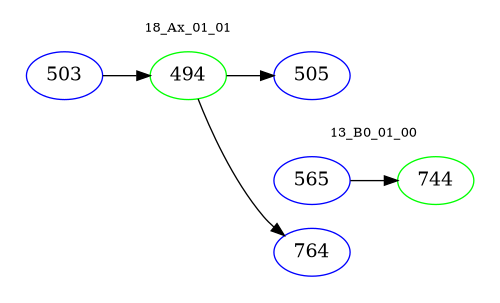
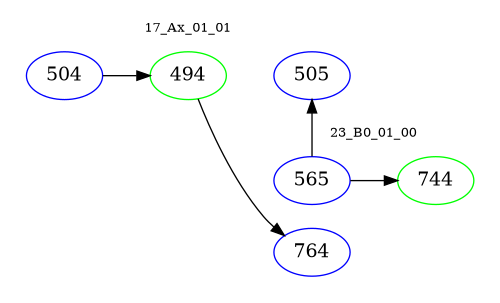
cluster "18_Ax_01_01": label "18_Ax_01_01" -> "17_Ax_01_01"
node "503": label "503" -> "504"
edge "494" -> "505": now "565" -> "505"
cluster "13_B0_01_00": label "13_B0_01_00" -> "23_B0_01_00"
